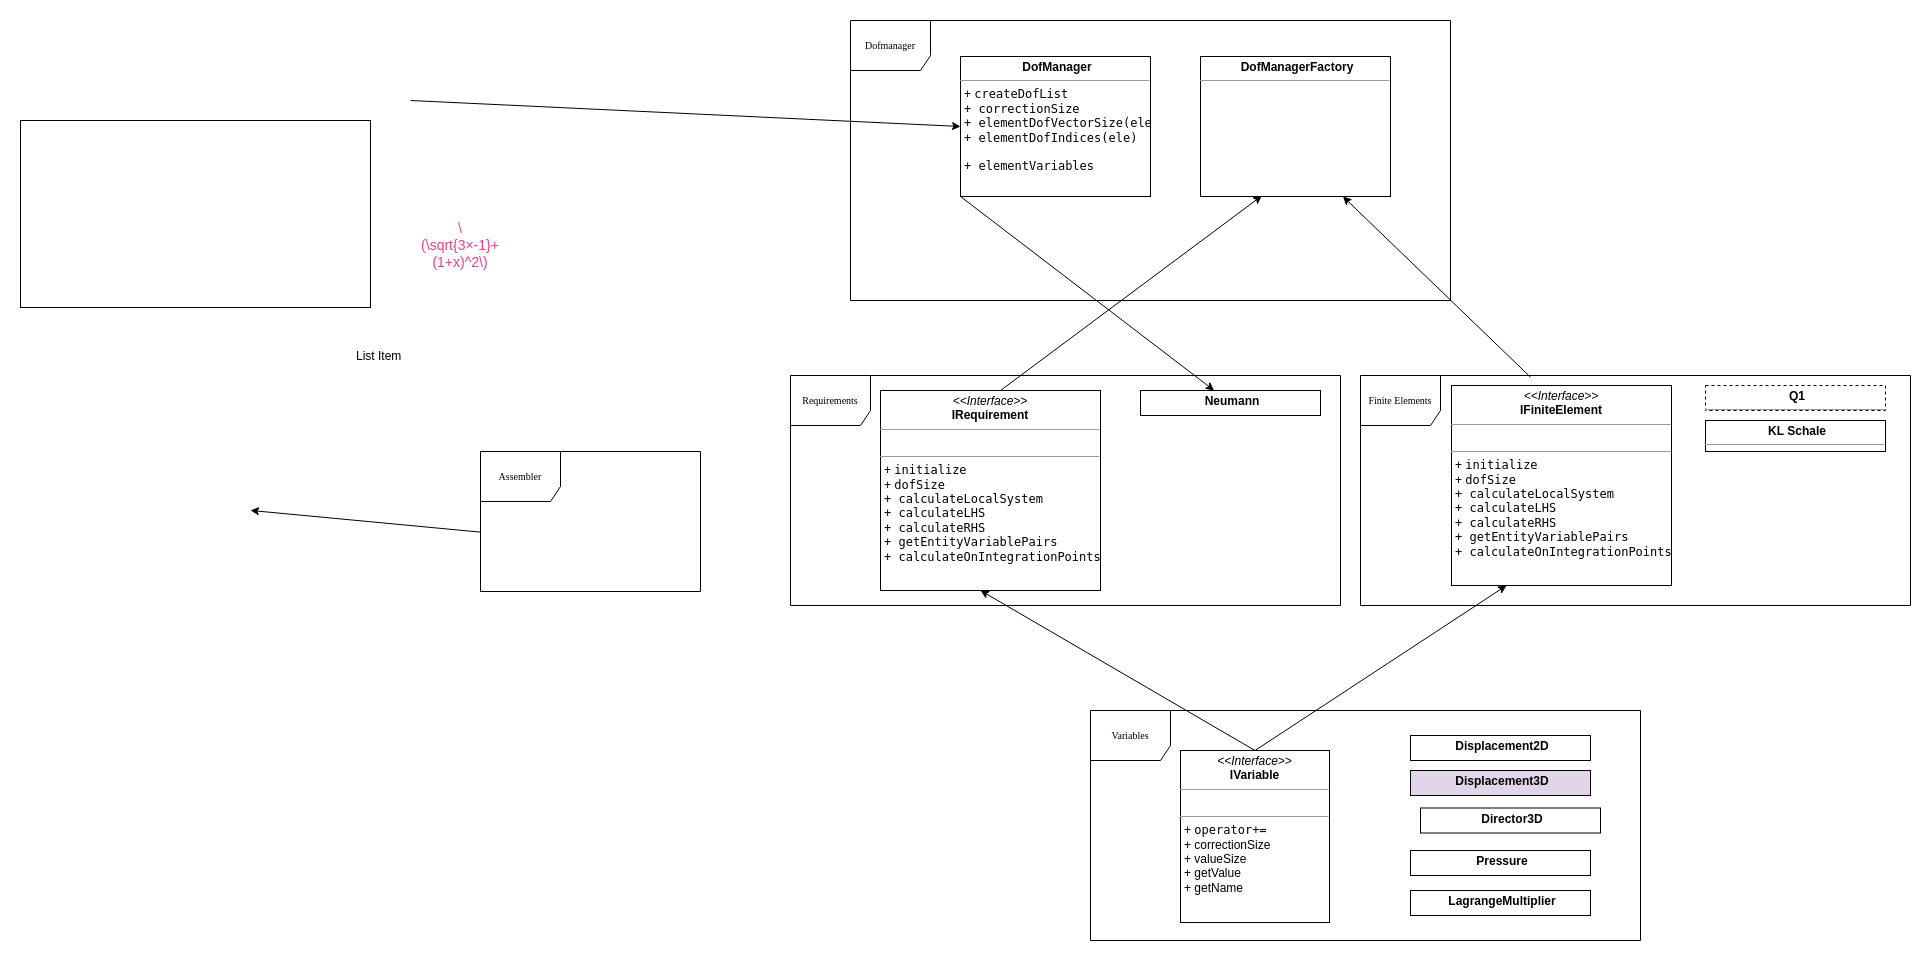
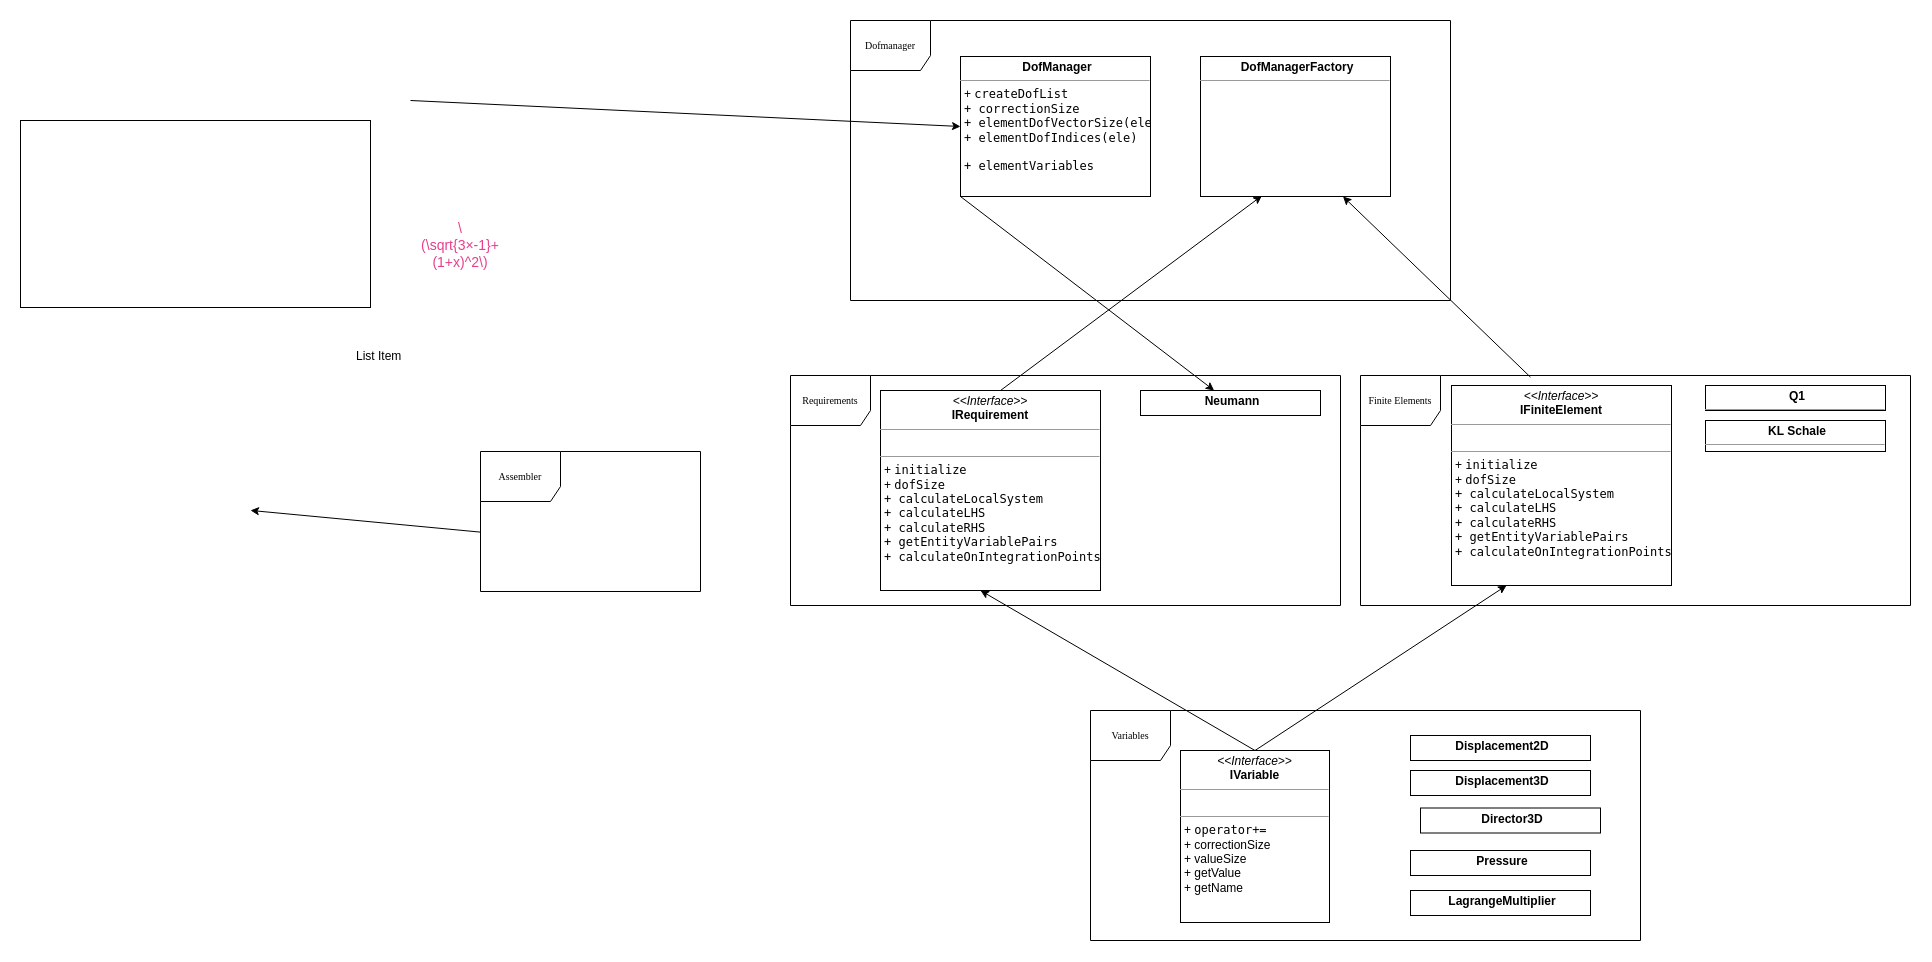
node "Q1": style dashed -> solid
node "Displacement3D": fillcolor #e1d5e7 -> #ffffff
